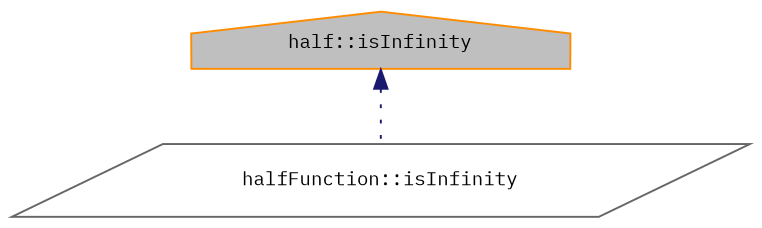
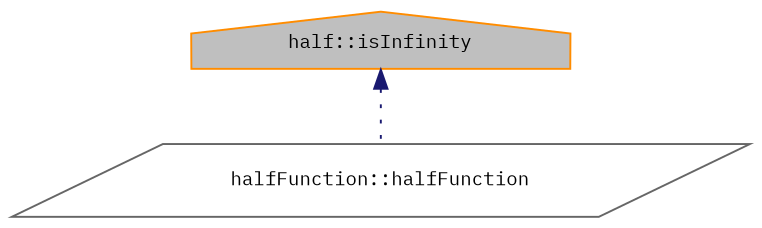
node "halfFunction::isInfinity": label "halfFunction::isInfinity" -> "halfFunction::halfFunction"
